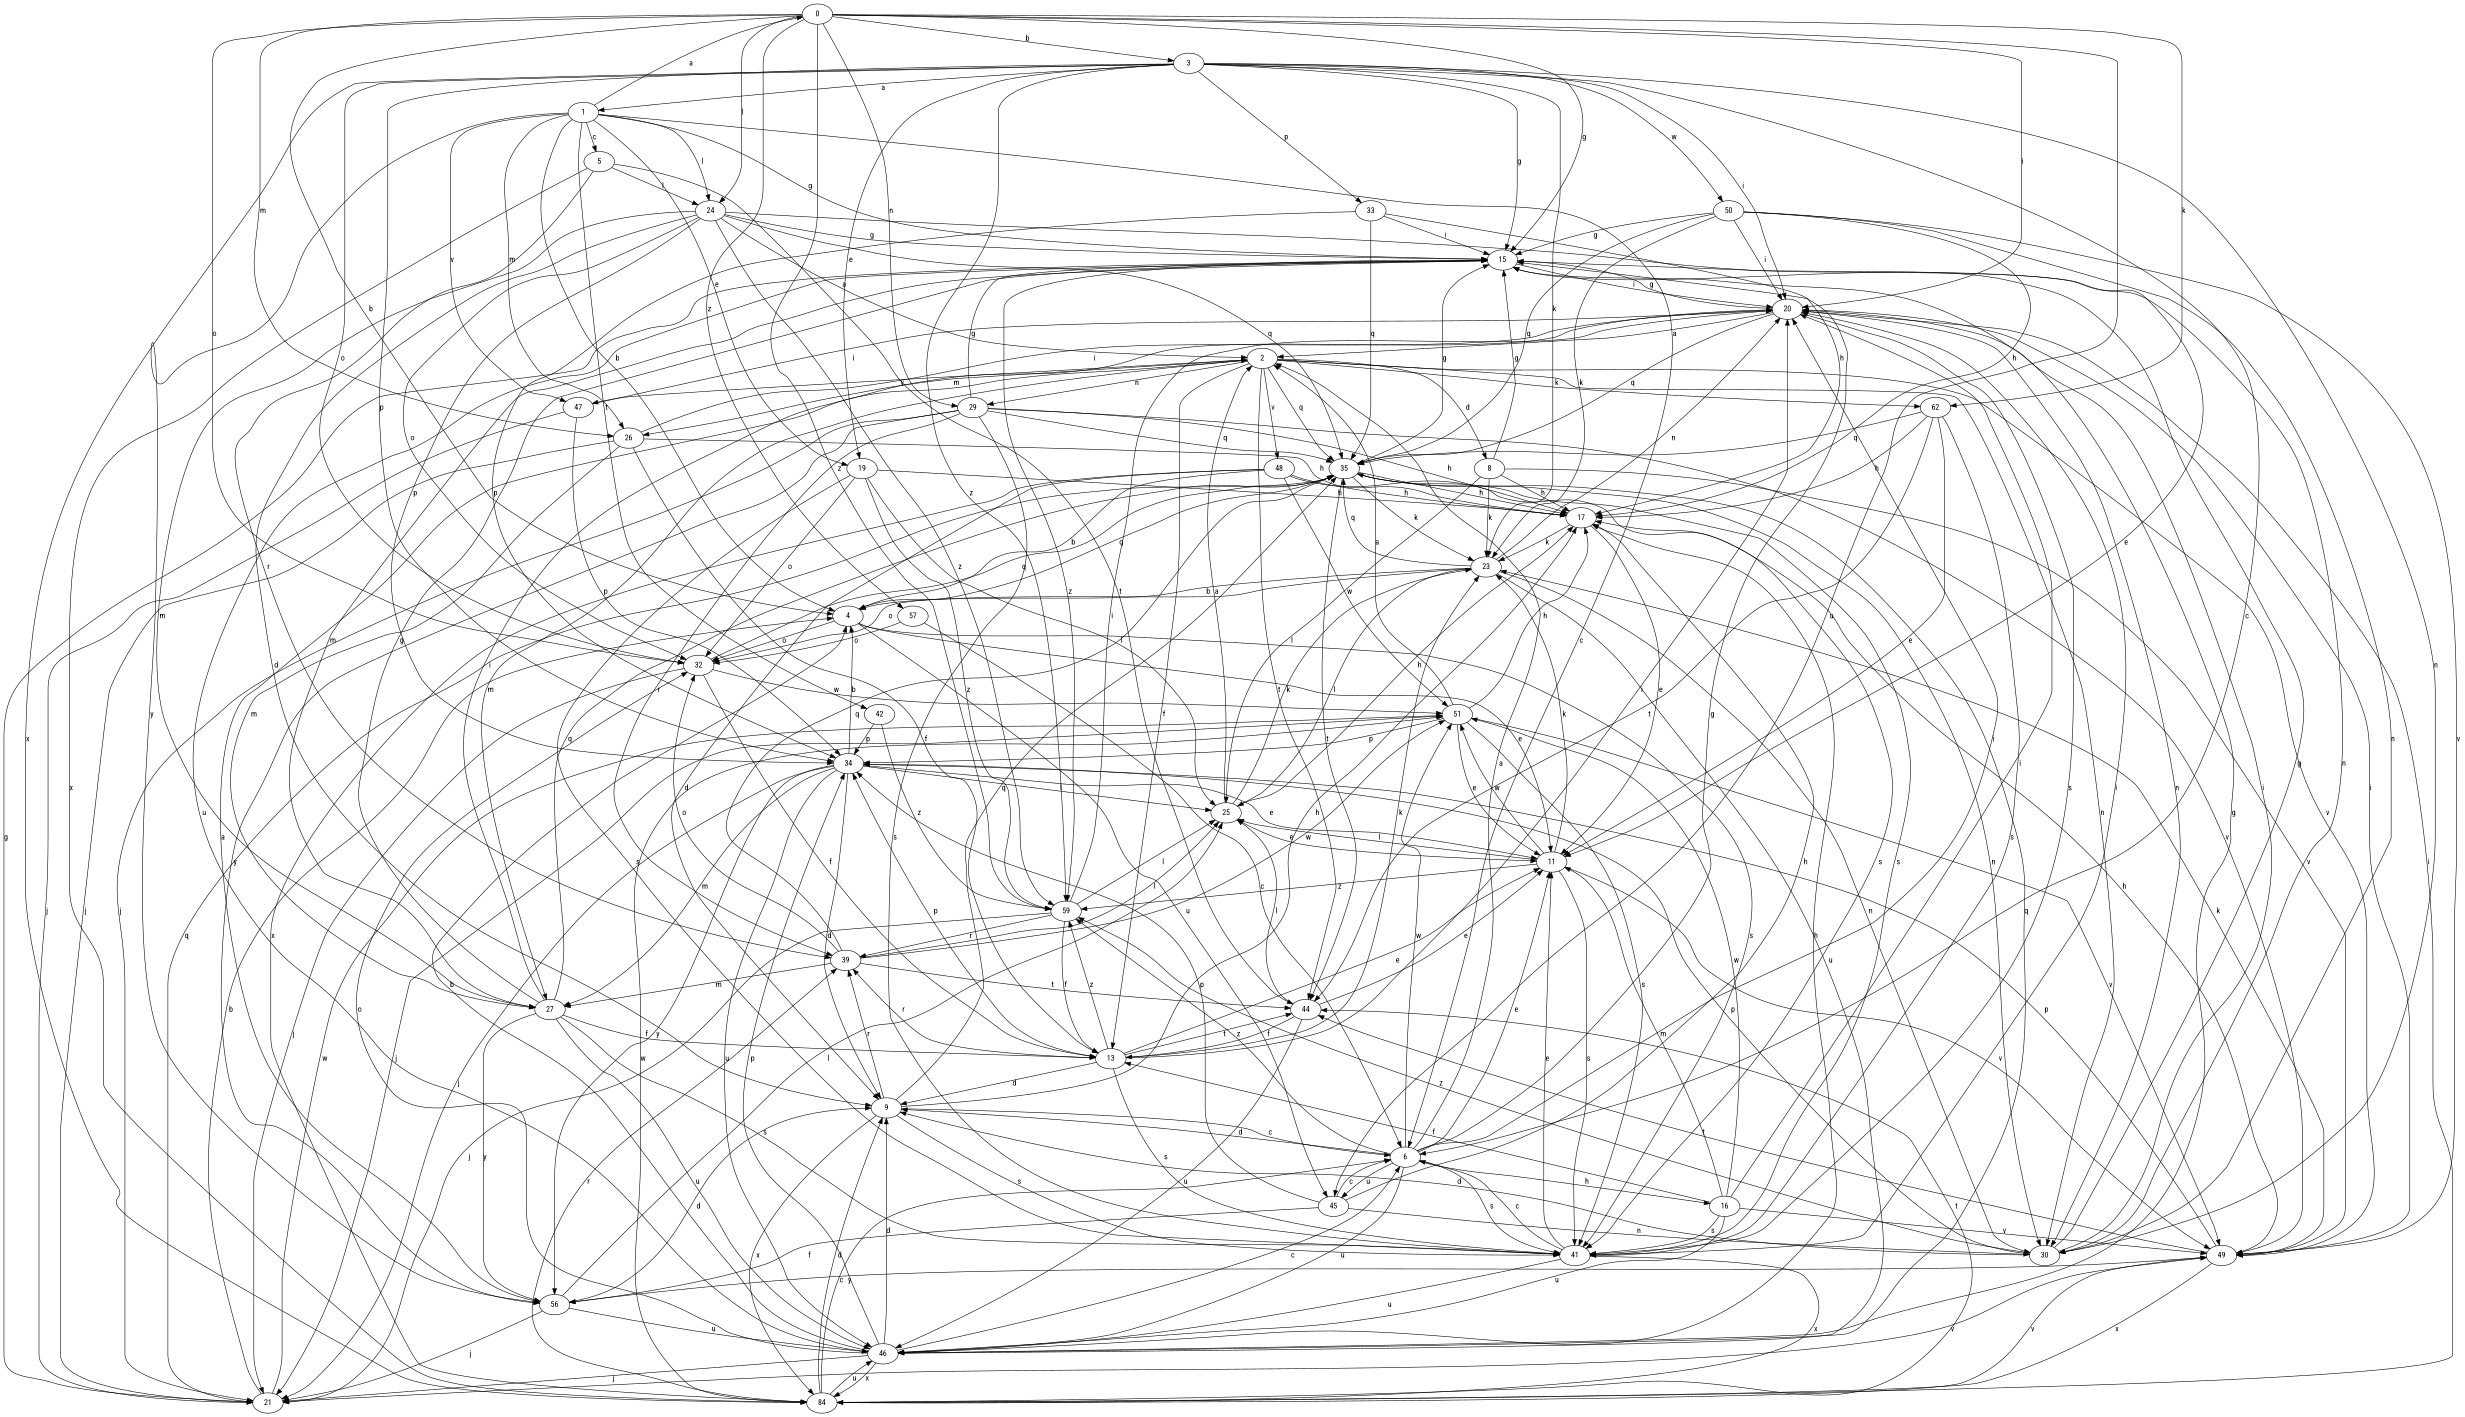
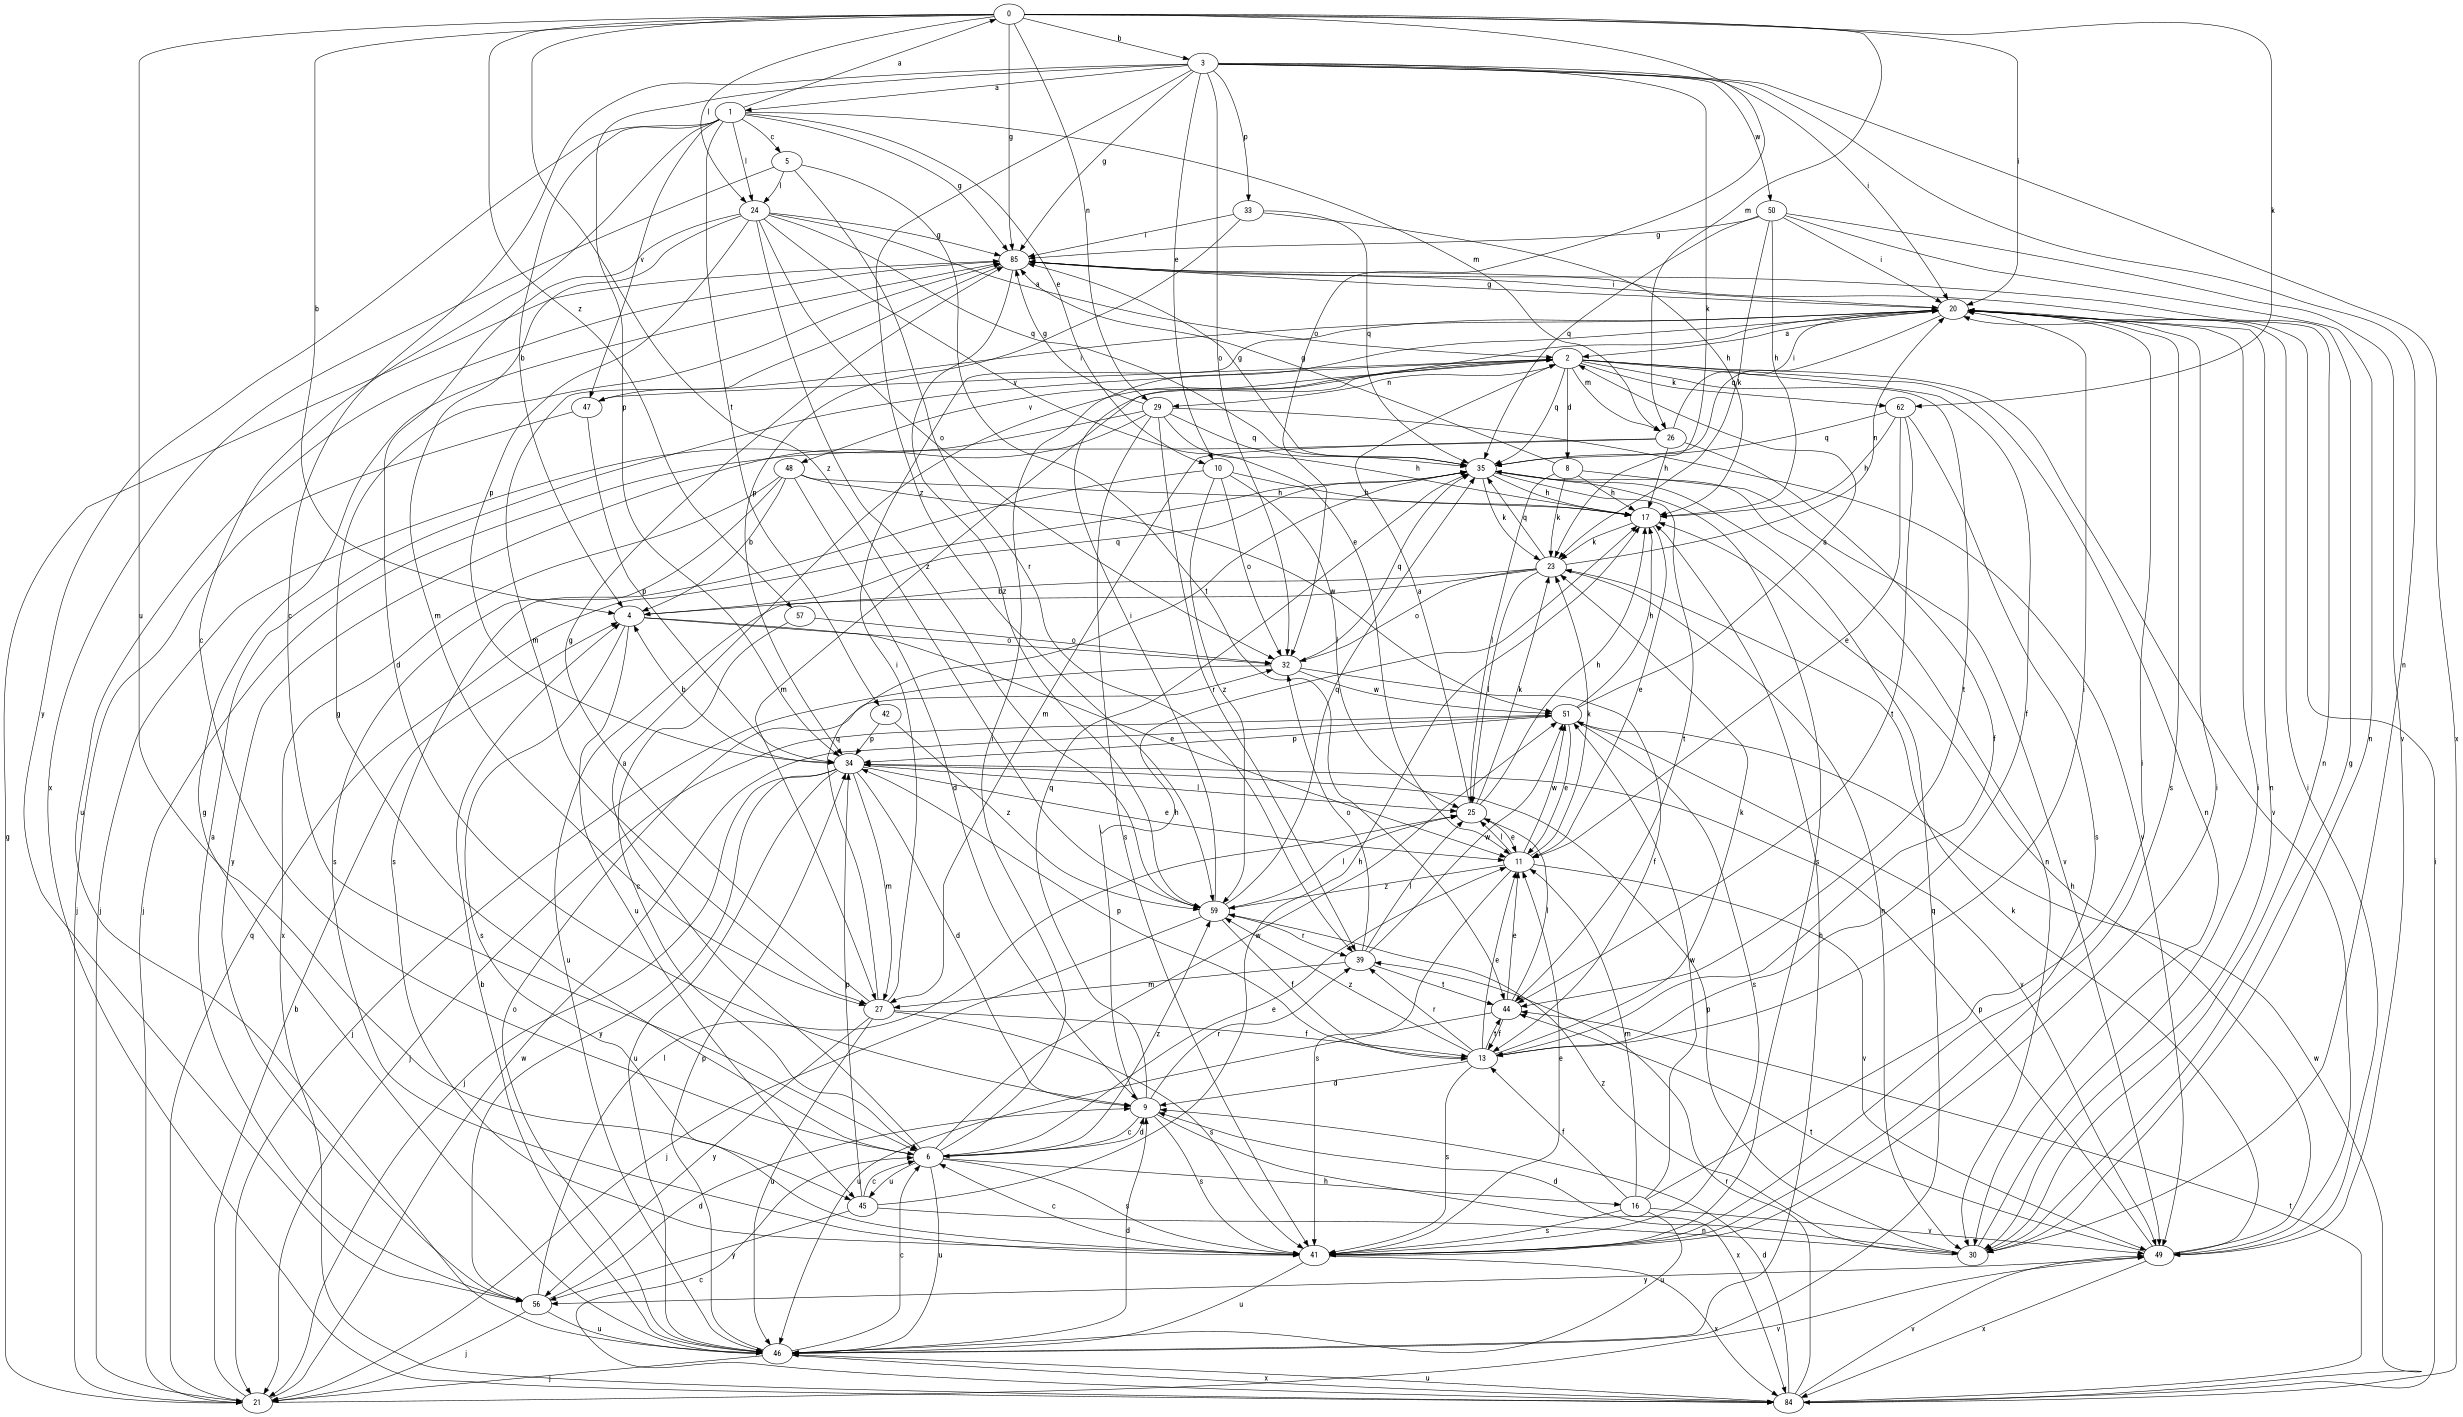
node "15": label "15" -> "85"
node "19": label "19" -> "10"
edge "39" -> "35": now "59" -> "35"
edge "45" -> "56": label "f" -> "y"
